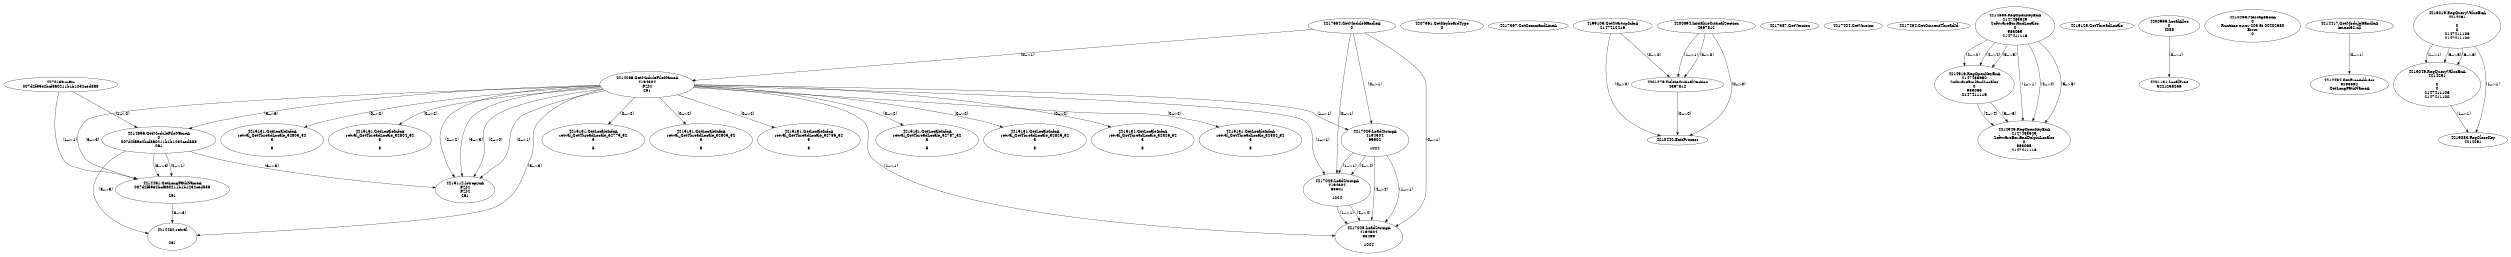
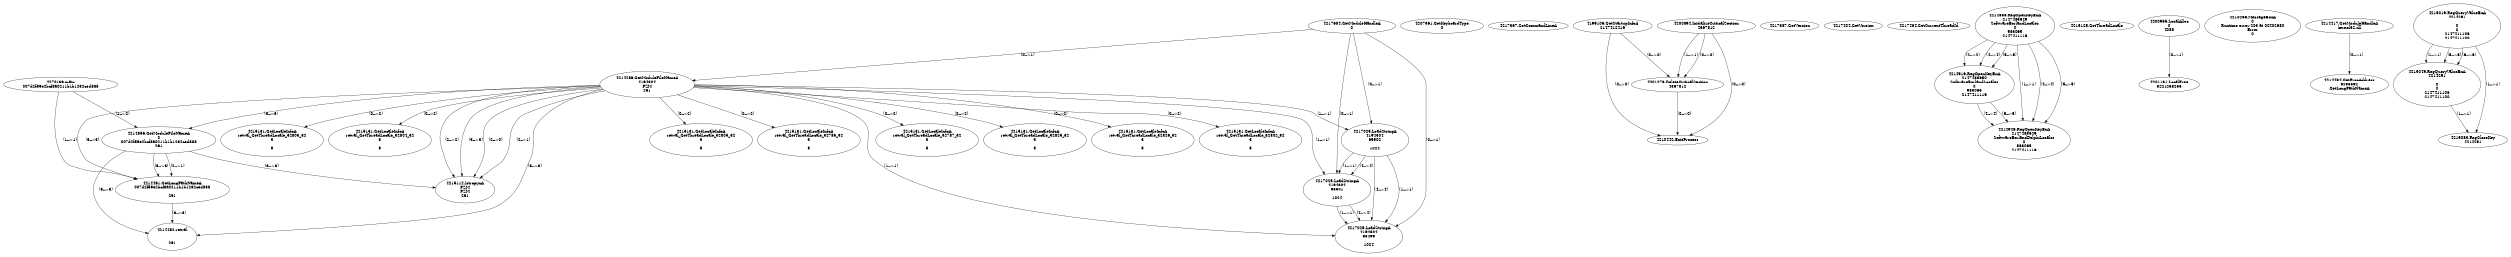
node "4215131.GetLocaleInfoA retval_GetThreadLocale_32779_32 3 5": removed
